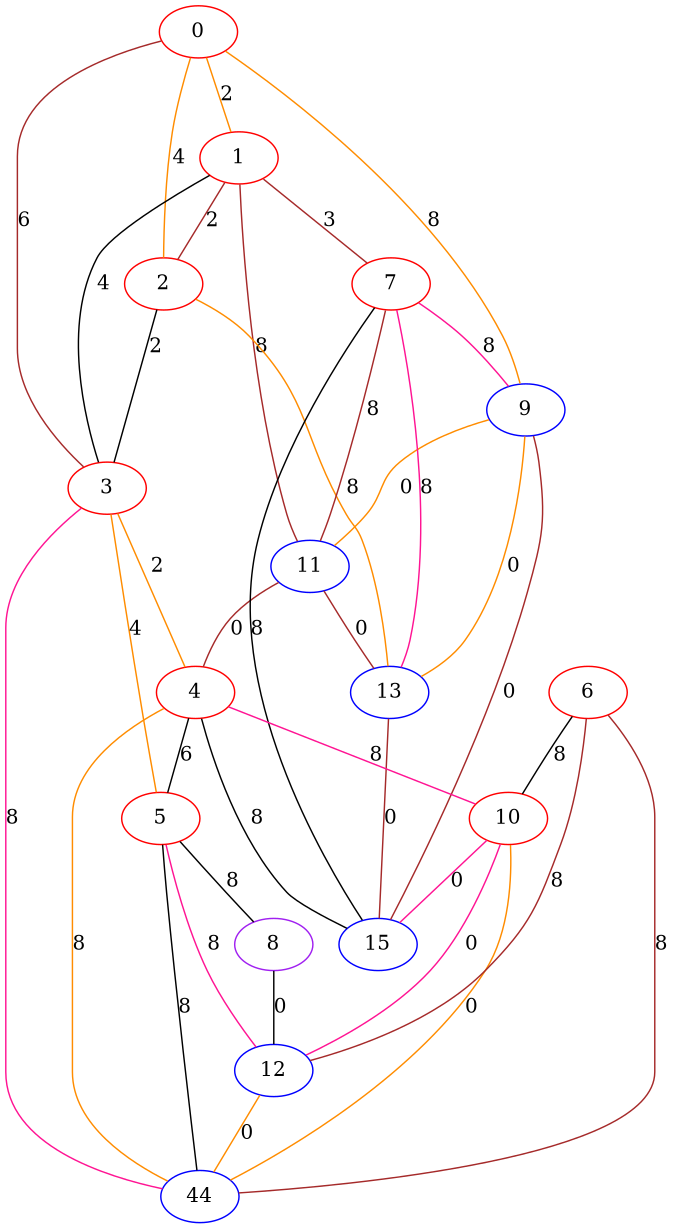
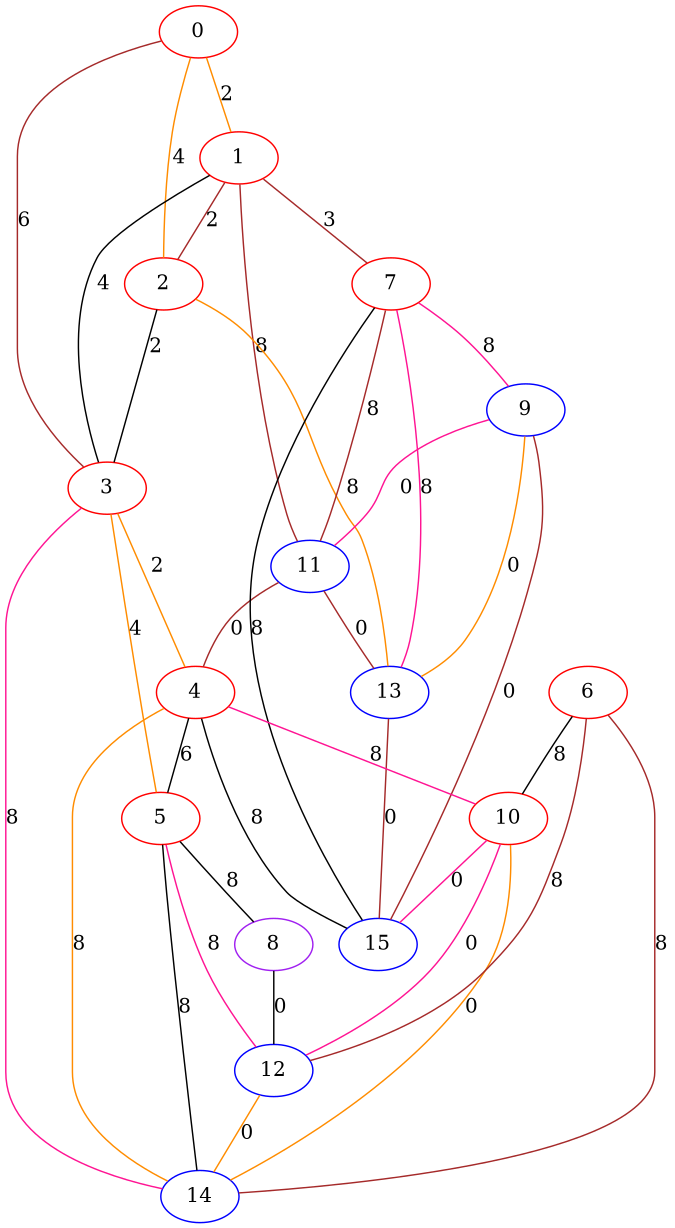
edge "0" -- "9": removed, label "8"
edge "9" -- "11": color darkorange -> deeppink
node "44": label "44" -> "14"
